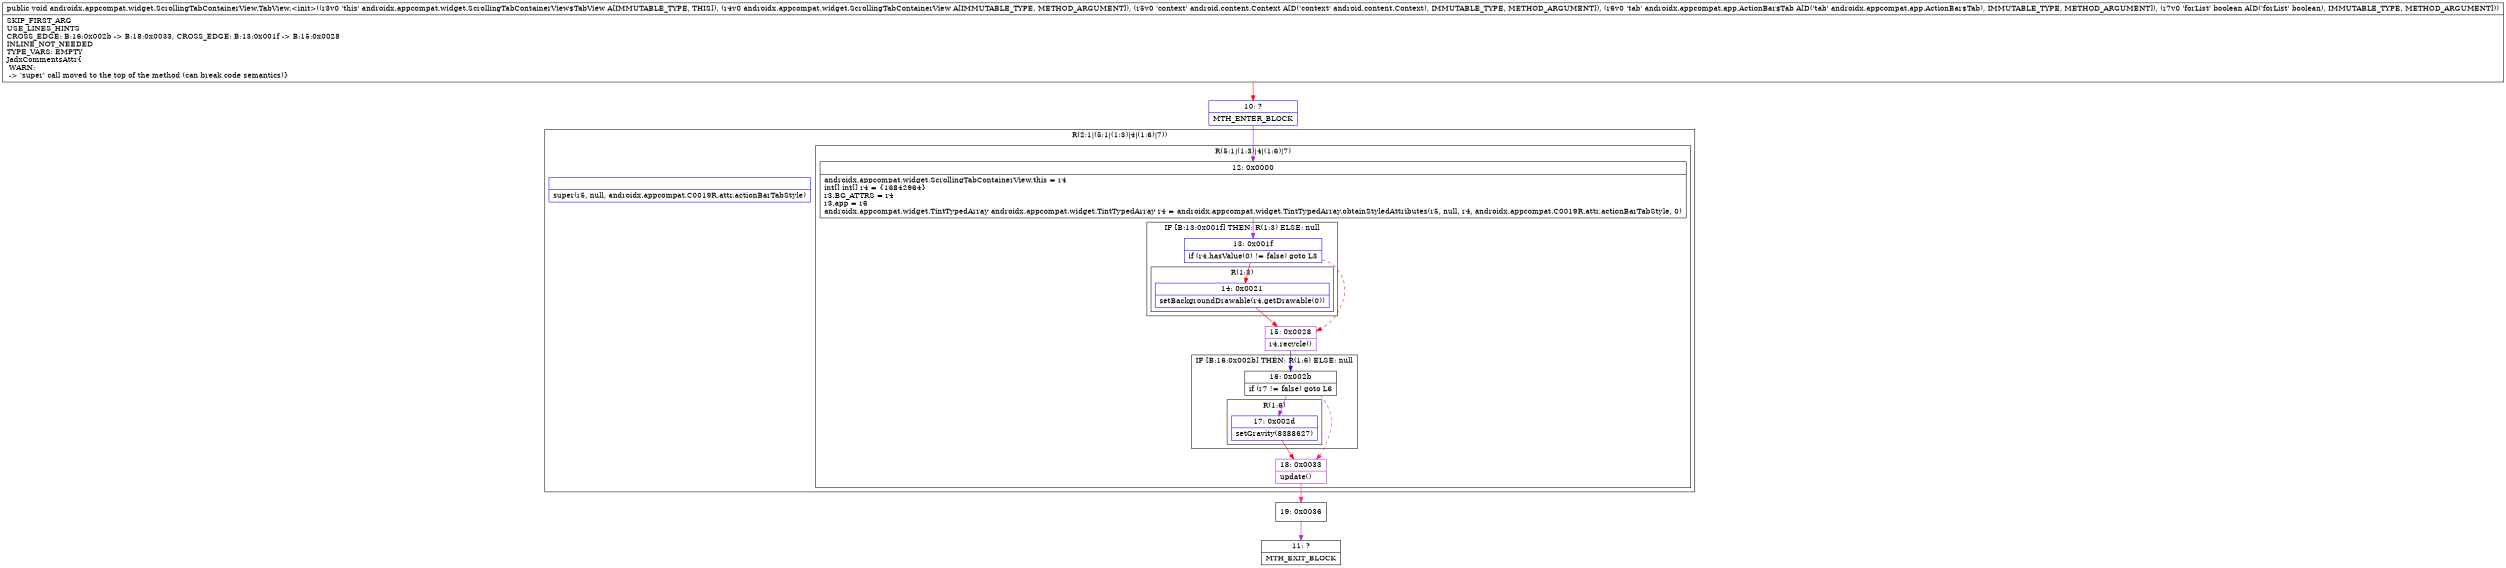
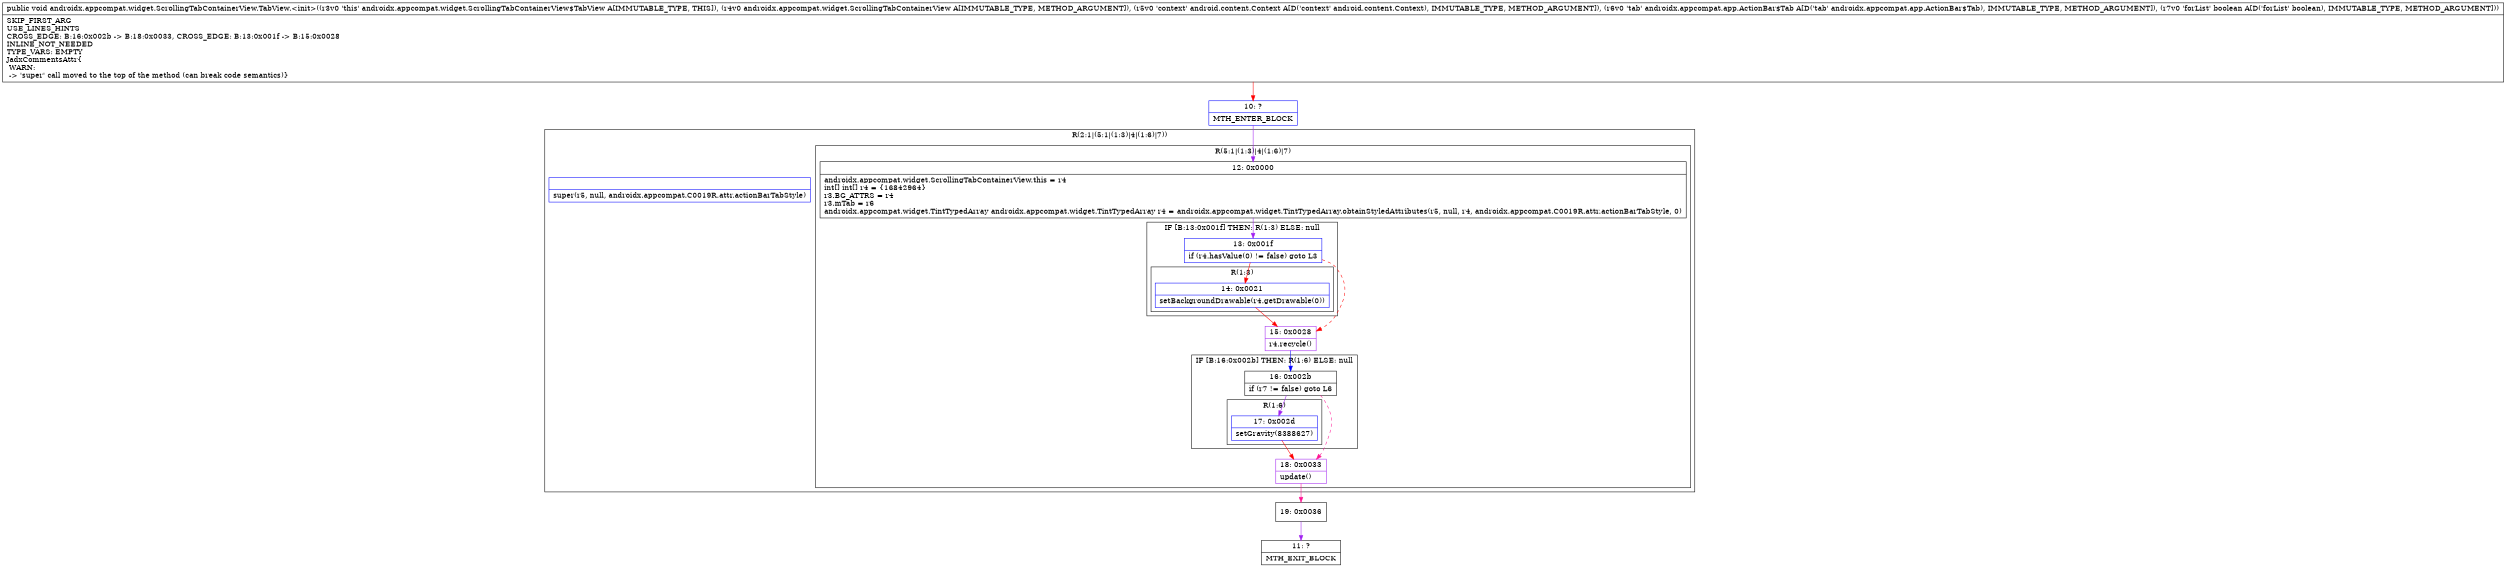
node "12: 0x0000": text "r3.app = r6" -> "r3.mTab = r6"
